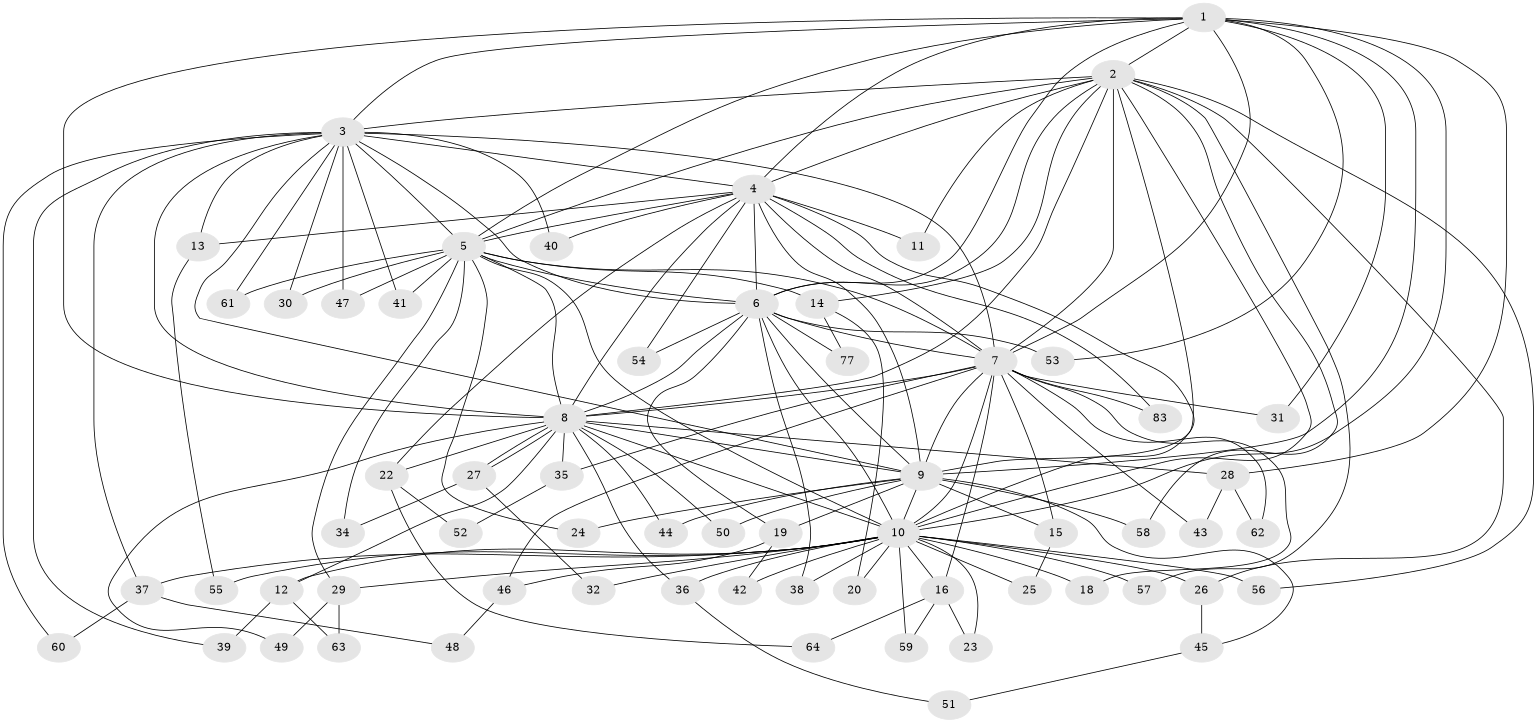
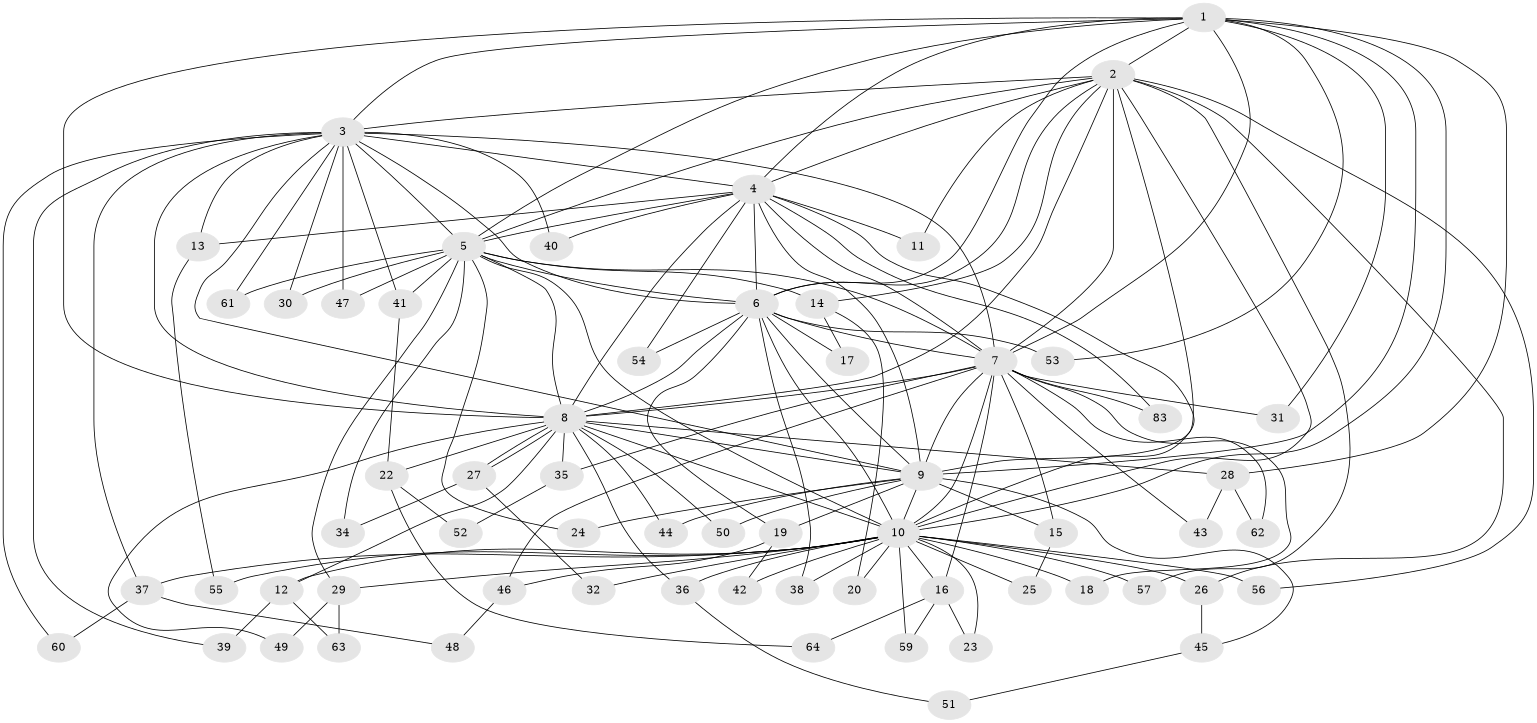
edge "4" -- "22": now "41" -- "22"
node "77": label "77" -> "17"
node "58": removed
